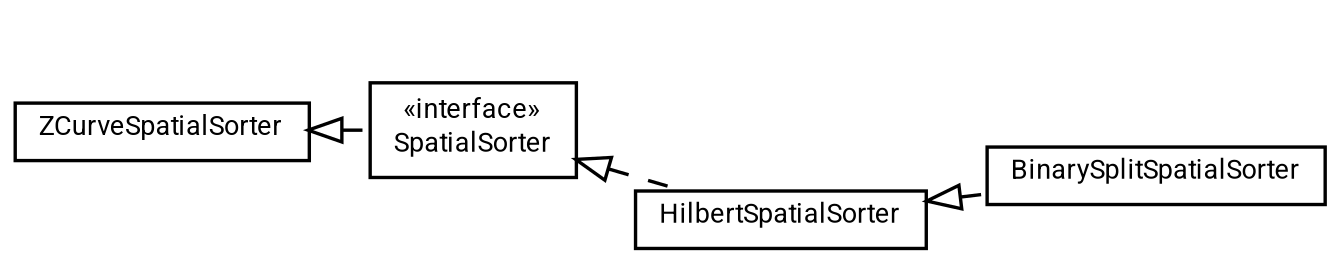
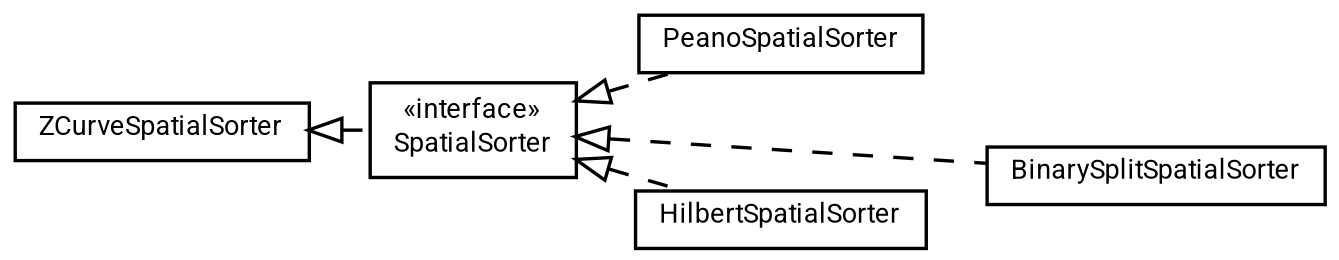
node "PeanoSpatialSorter": added
edge "BinarySplitSpatialSorter" -> "HilbertSpatialSorter": now "BinarySplitSpatialSorter" -> "SpatialSorter"
